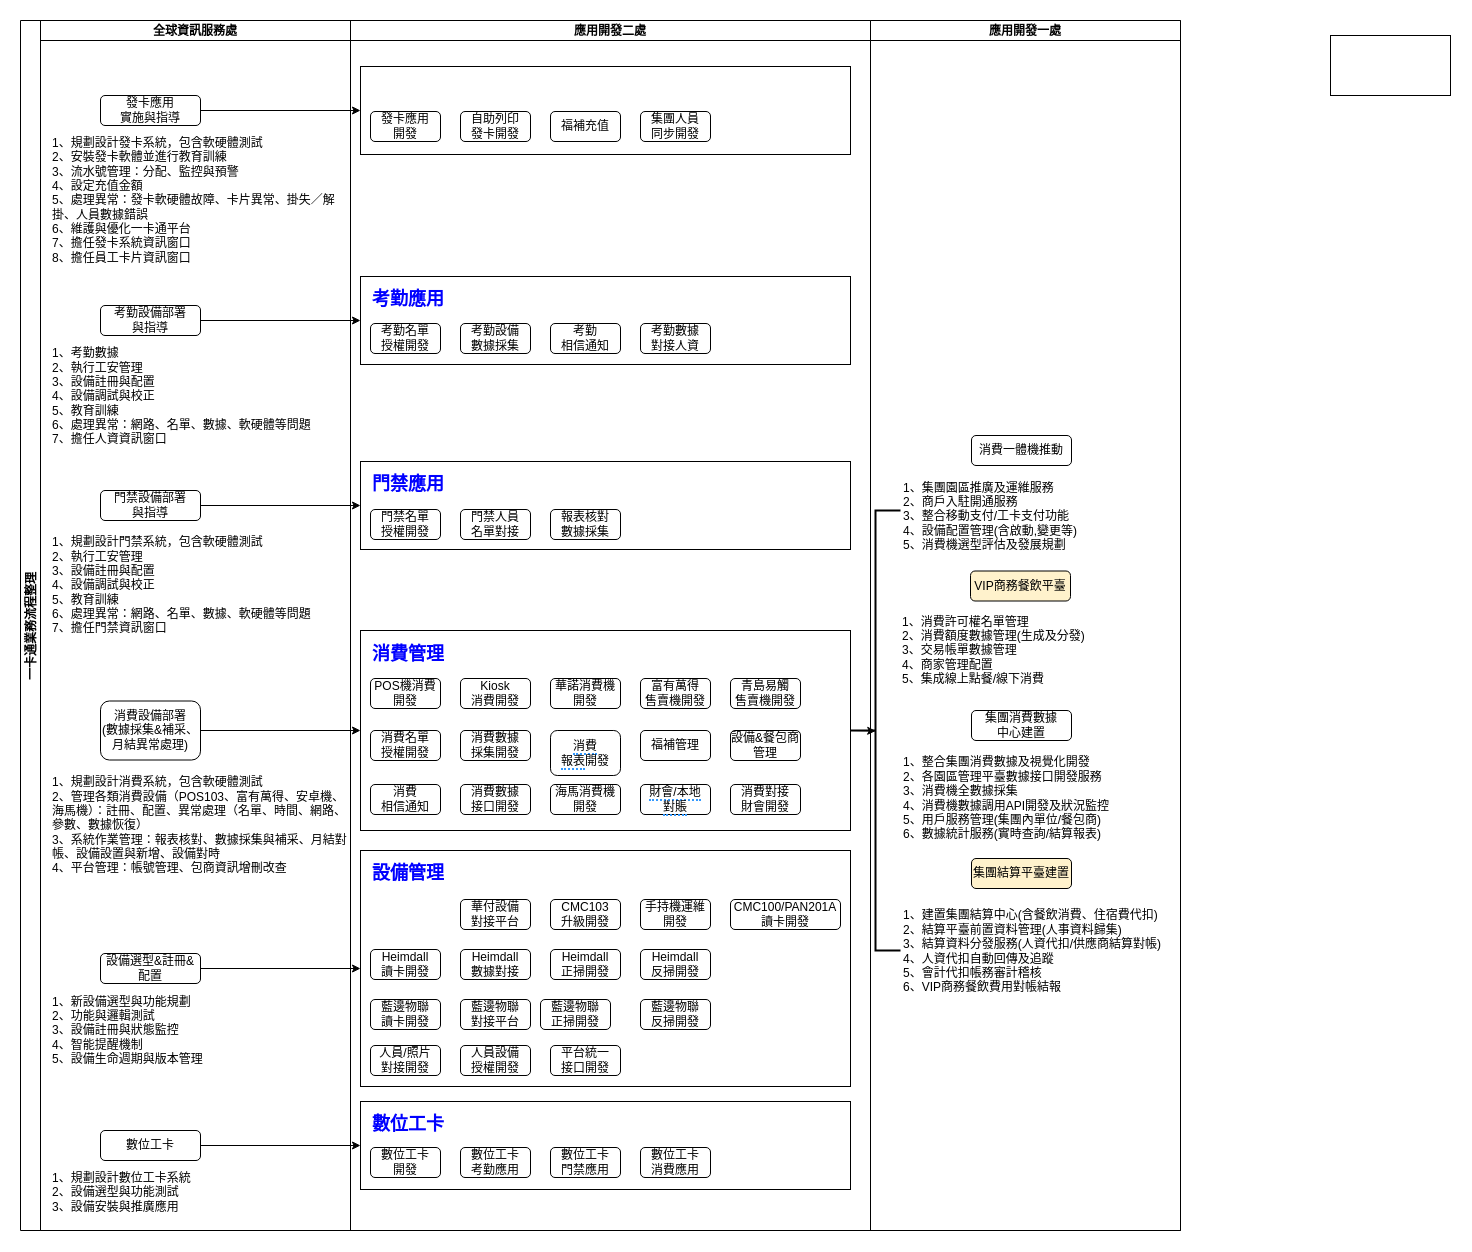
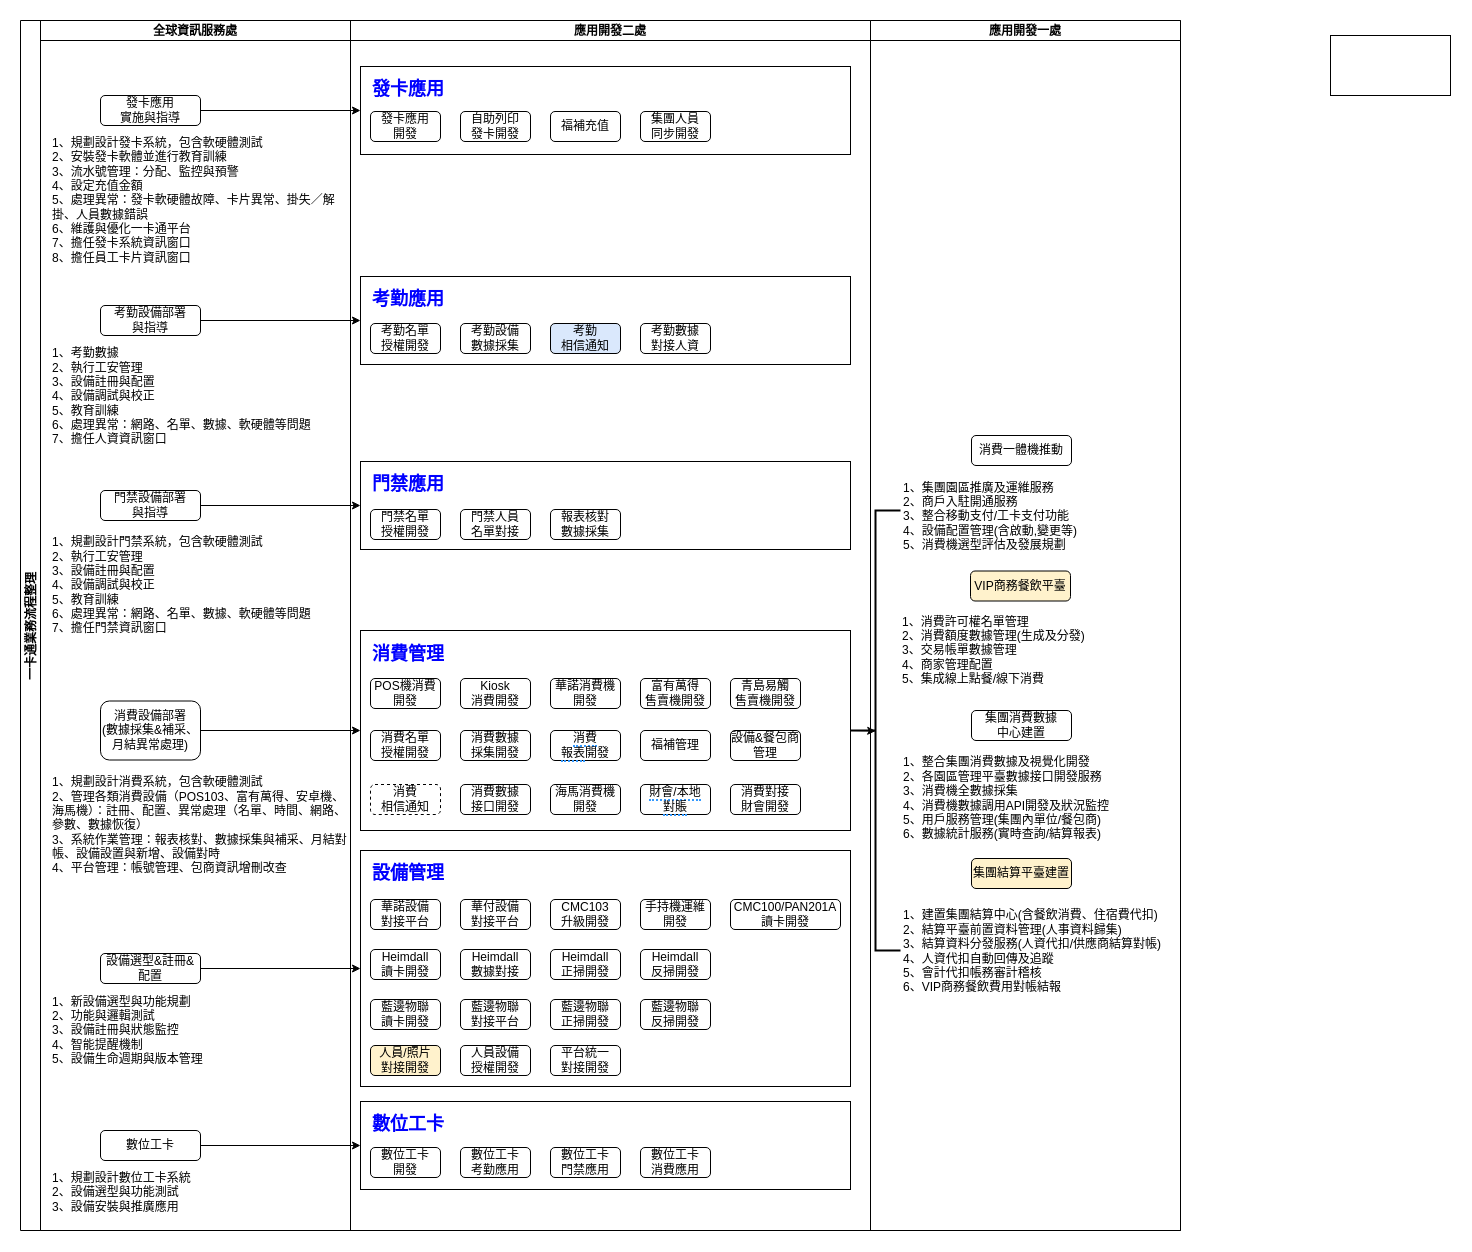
node "發卡應用": added
node "考勤 相信通知": fillcolor #ffffff -> #dae8fc
node "消費 報表開發": size 70x45 -> 70x30
node "消費 相信通知": style solid -> dashed
node "華諾設備 對接平台": added
node "藍邊物聯 正掃開發": moved (576, 1015) -> (586, 1015)
node "人員/照片 對接開發": fillcolor #ffffff -> #fff2cc
node "平台統一 接口開發": label "平台統一 接口開發" -> "平台統一 對接開發"
